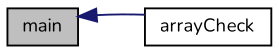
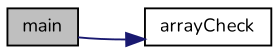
edge "arrayCheck" -> "main": reversed
